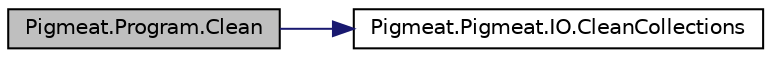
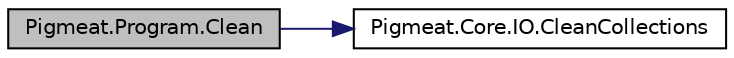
node "Pigmeat.Pigmeat.IO.CleanCollections": label "Pigmeat.Pigmeat.IO.CleanCollections" -> "Pigmeat.Core.IO.CleanCollections"
